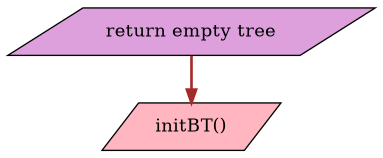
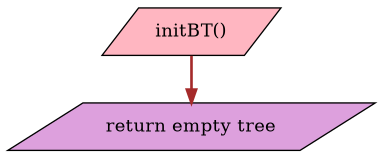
edge "return empty tree" -> "initBT()": reversed
